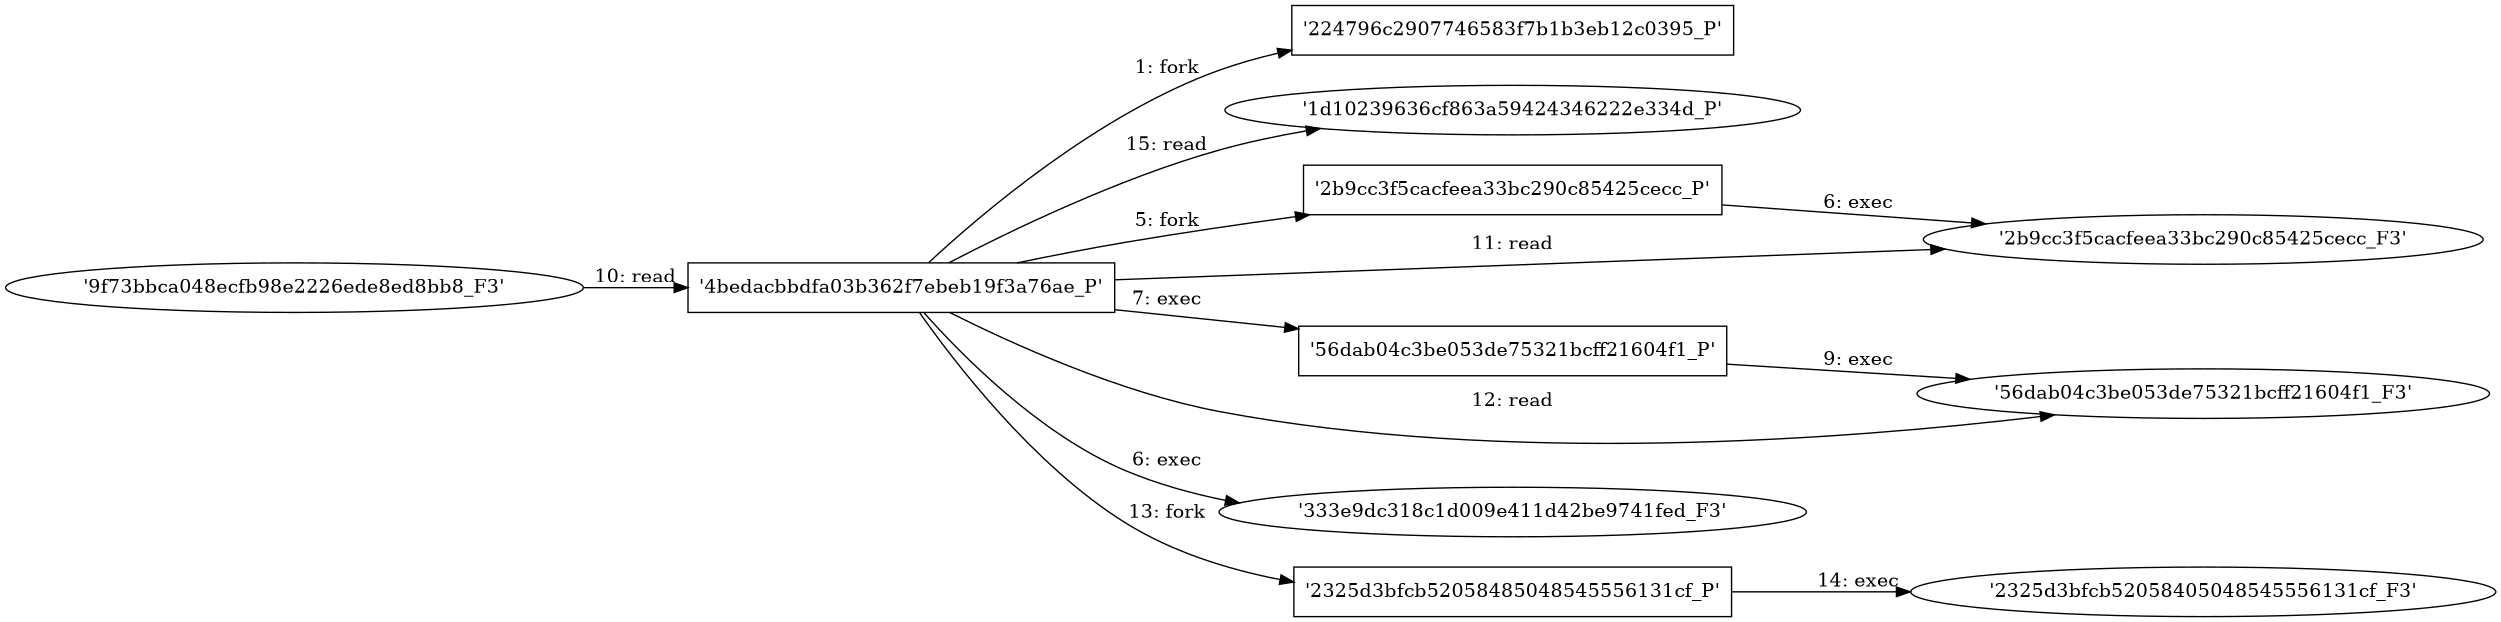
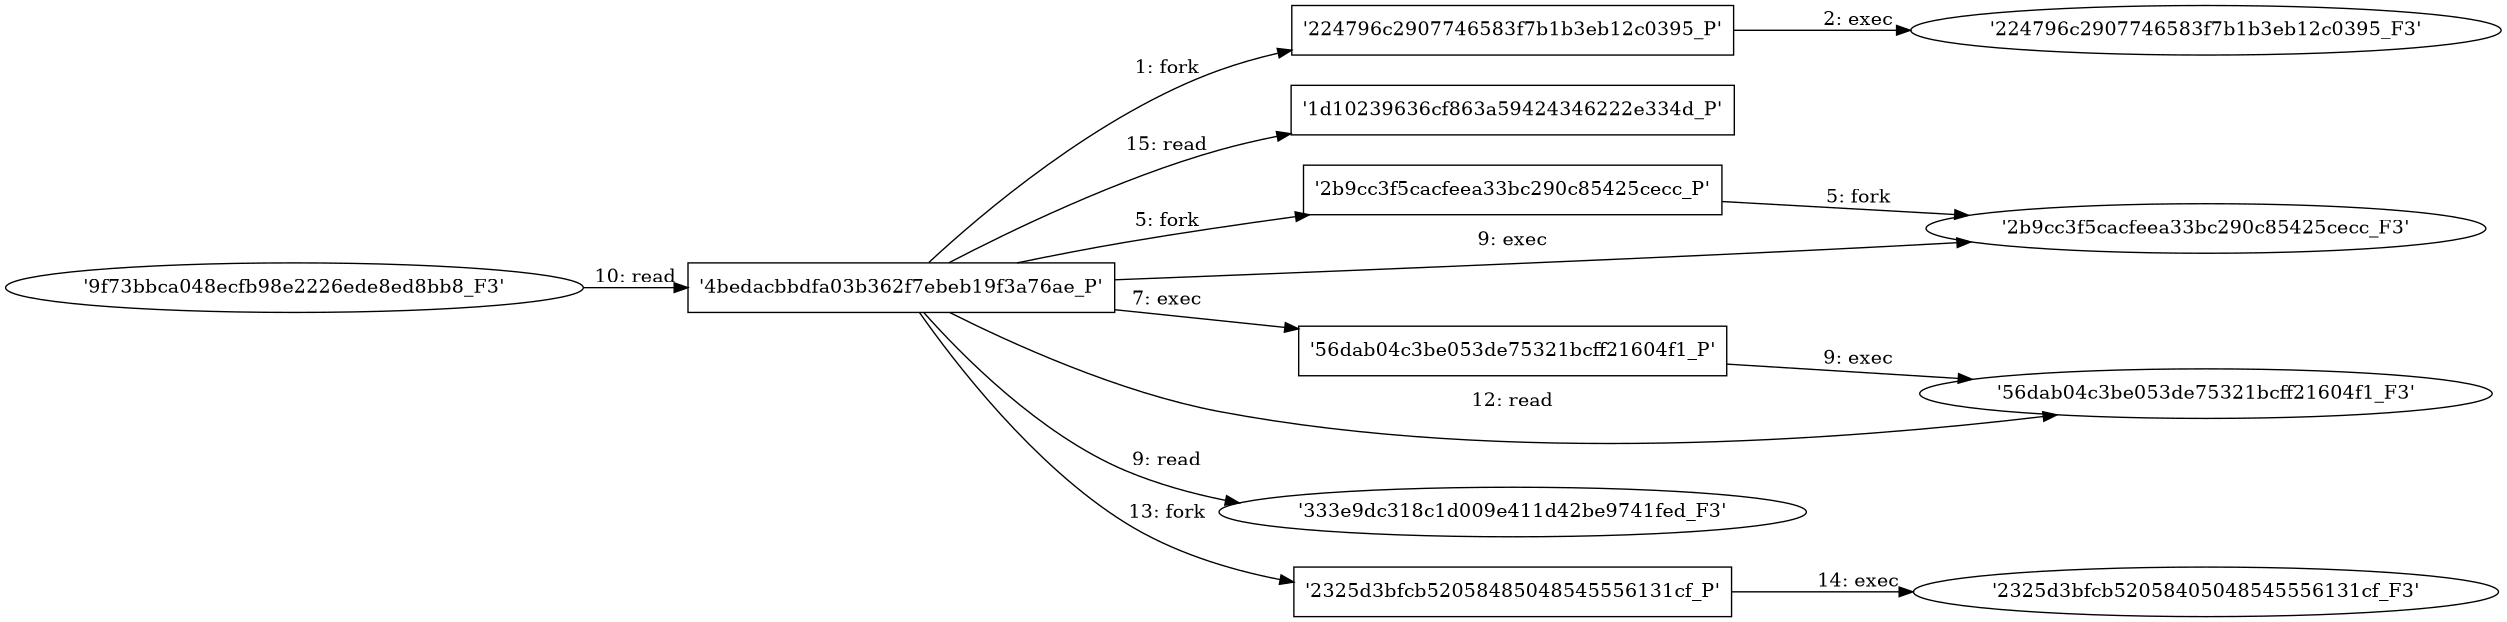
node "'224796c2907746583f7b1b3eb12c0395_F3'": added
node "'1d10239636cf863a59424346222e334d_P'": shape ellipse -> box
edge "'2b9cc3f5cacfeea33bc290c85425cecc_P'" -> "'2b9cc3f5cacfeea33bc290c85425cecc_F3'": label "6: exec" -> "5: fork"
edge "'4bedacbbdfa03b362f7ebeb19f3a76ae_P'" -> "'2b9cc3f5cacfeea33bc290c85425cecc_F3'": label "11: read" -> "9: exec"
edge "'4bedacbbdfa03b362f7ebeb19f3a76ae_P'" -> "'333e9dc318c1d009e411d42be9741fed_F3'": label "6: exec" -> "9: read"
